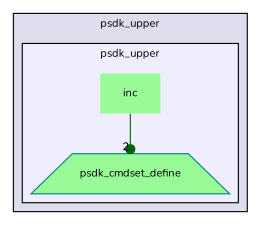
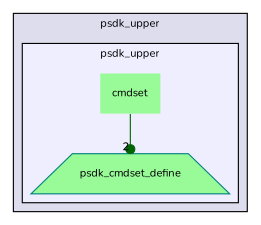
node "inc": label "inc" -> "cmdset"
